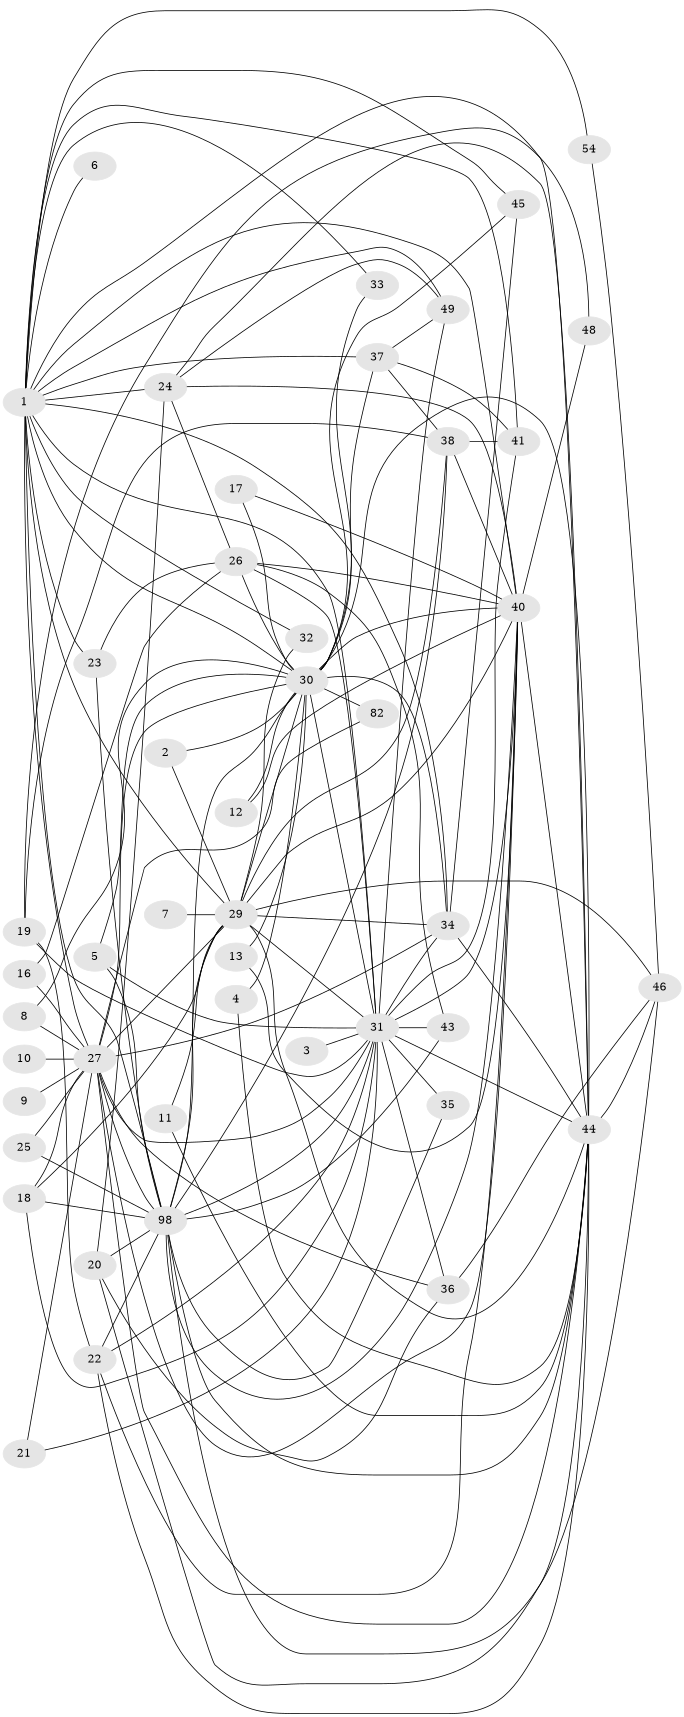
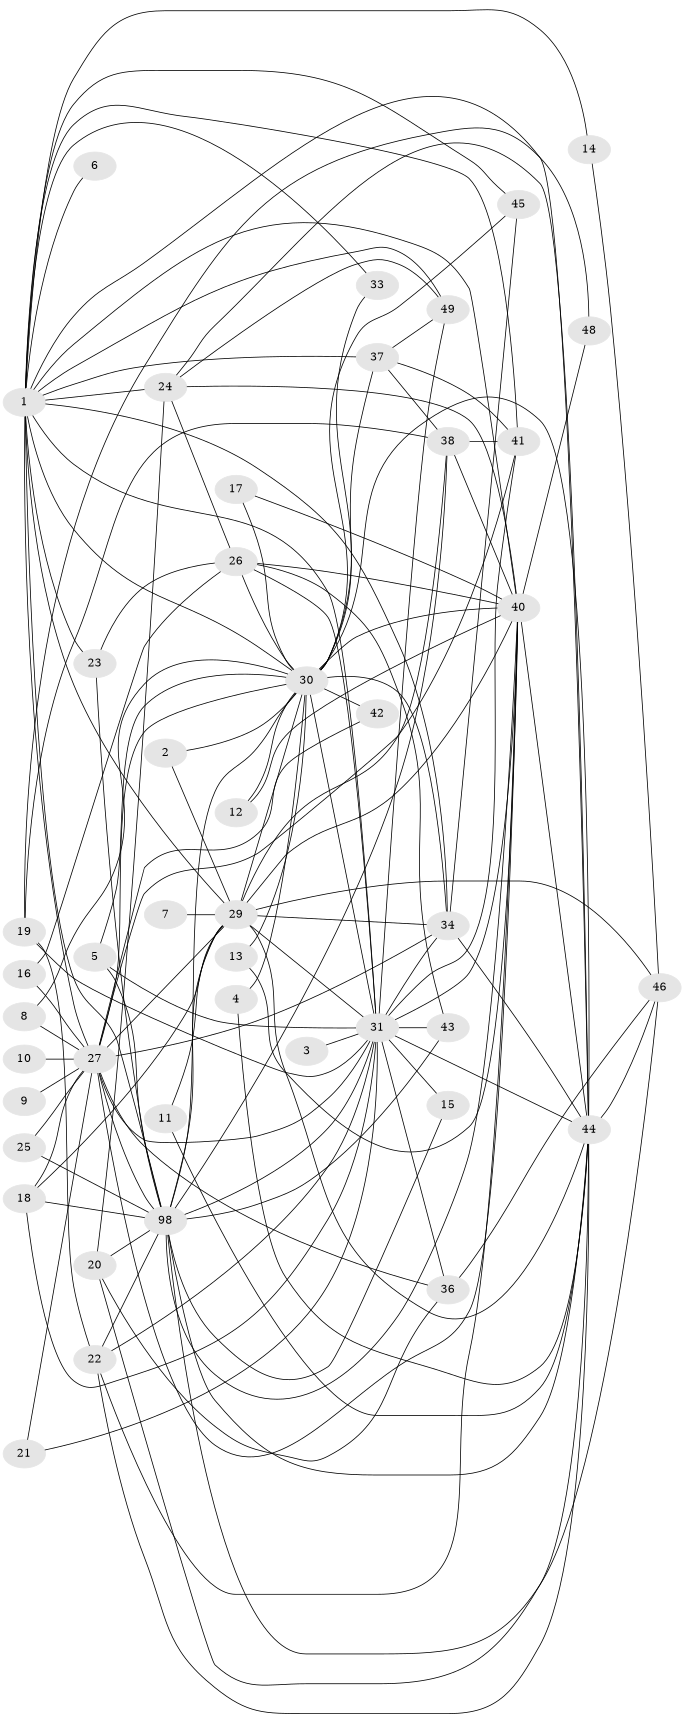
node "54": label "54" -> "14"
node "32": removed
node "82": label "82" -> "42"
node "35": label "35" -> "15"
edge "27" -- "44": now "27" -- "41"
